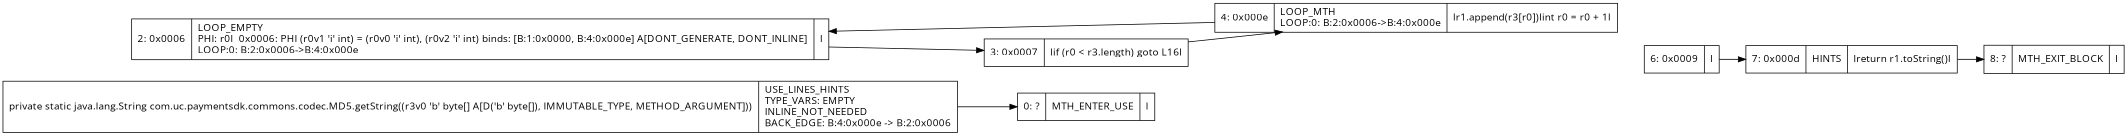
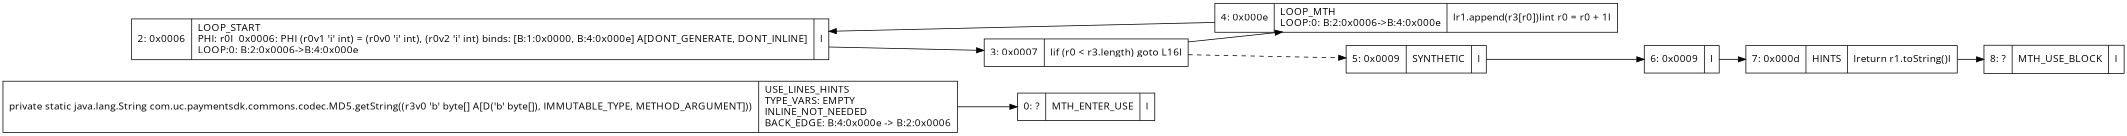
node "2: 0x0006": text "LOOP_EMPTY" -> "LOOP_START"
node "5: 0x0009": added
node "8: ?": text "MTH_EXIT_BLOCK" -> "MTH_USE_BLOCK"
